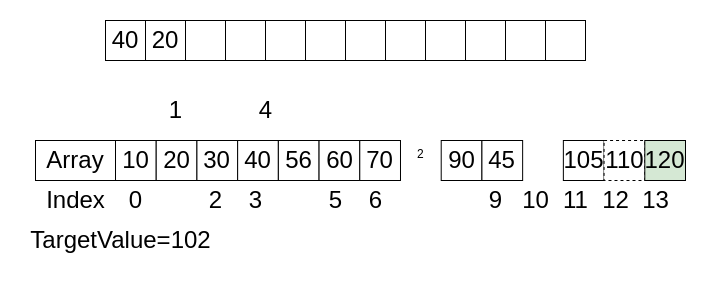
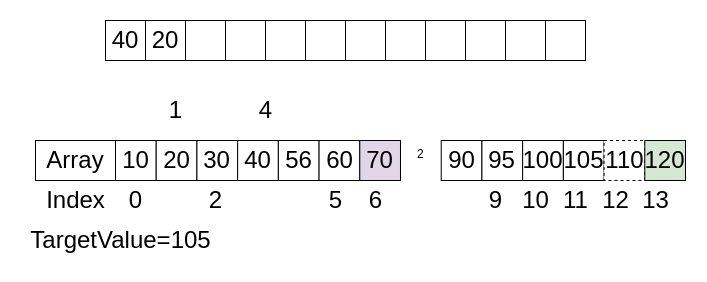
node "70": fillcolor #ffffff -> #e1d5e7
node "45": label "45" -> "95"
node "100": added
node "3": removed
node "TargetValue=102": label "TargetValue=102" -> "TargetValue=105"
